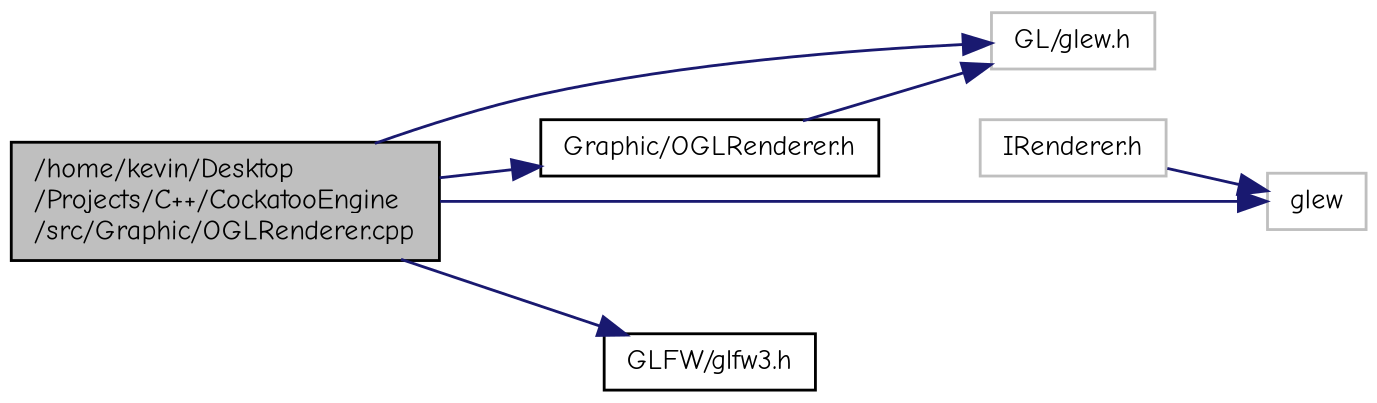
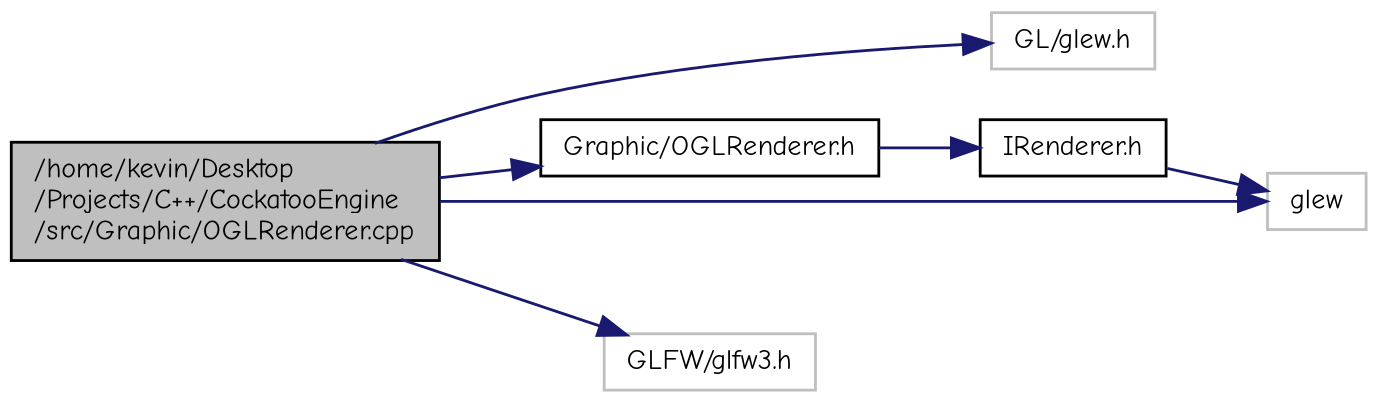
edge "Graphic/OGLRenderer.h" -> "GL/glew.h": now "Graphic/OGLRenderer.h" -> "IRenderer.h"
node "IRenderer.h": color grey75 -> black
node "GLFW/glfw3.h": color black -> grey75
